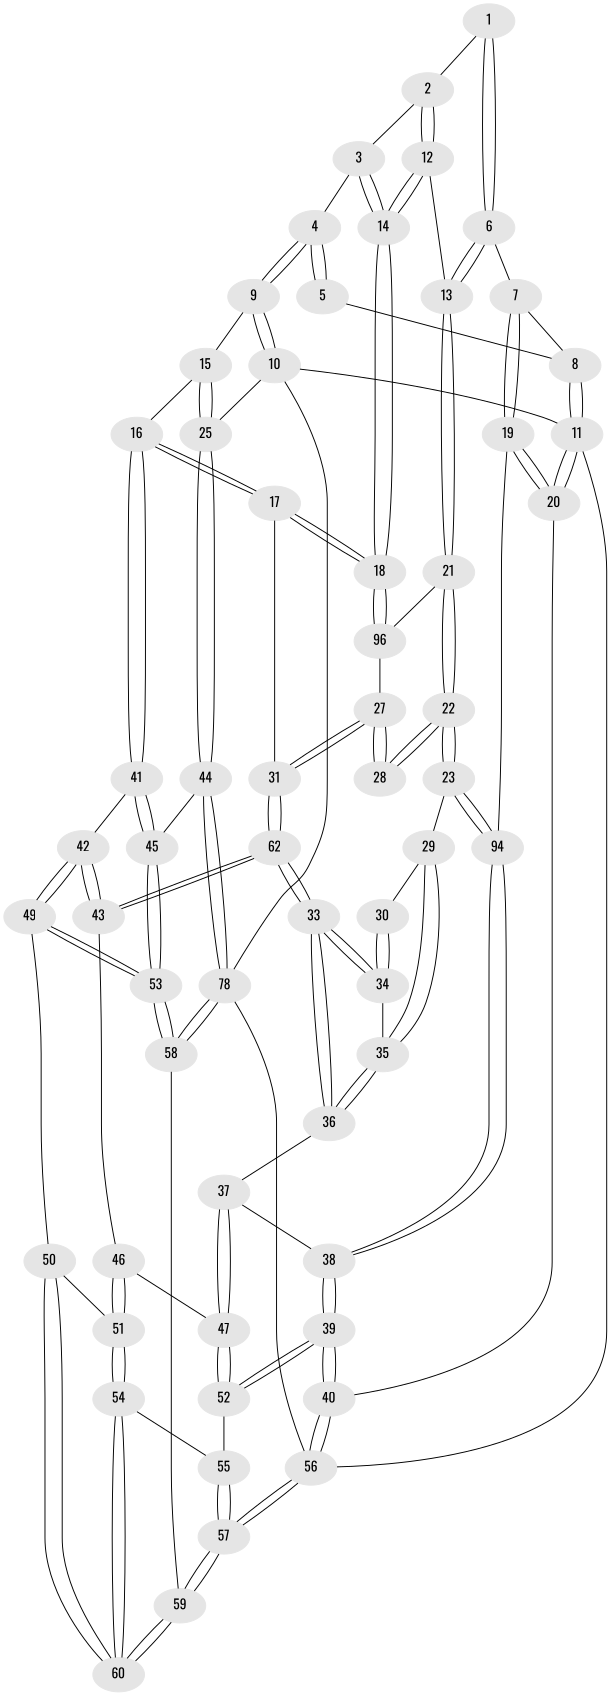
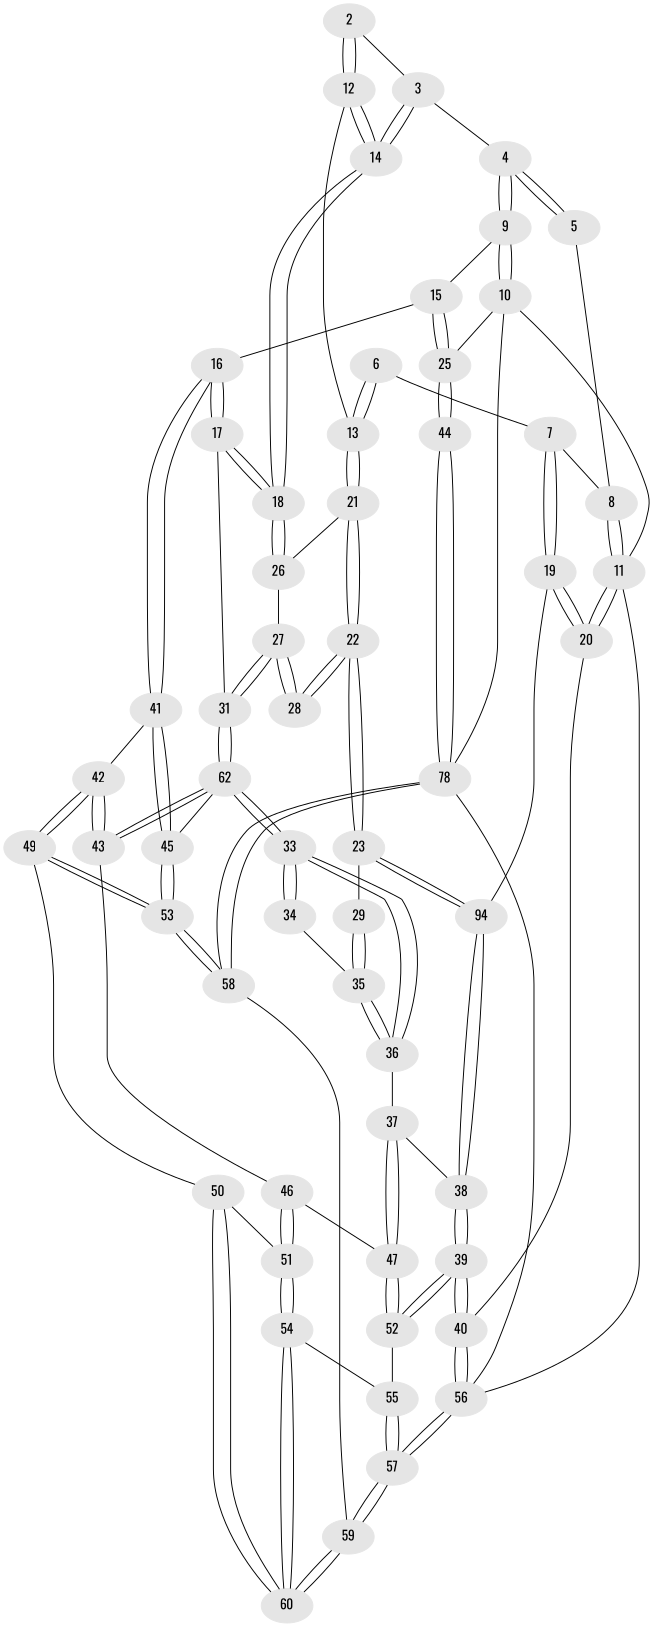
node "1": removed
node "96": label "96" -> "26"
edge "44" -- "45": now "62" -- "45"
node "30": removed
